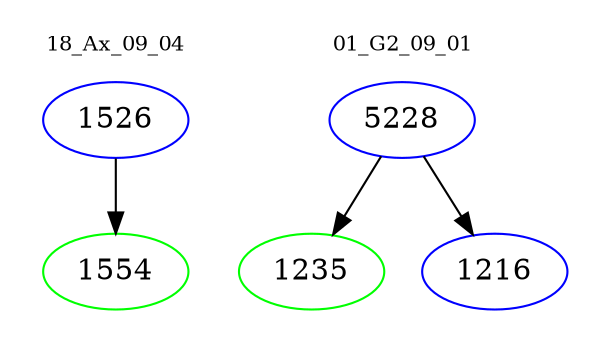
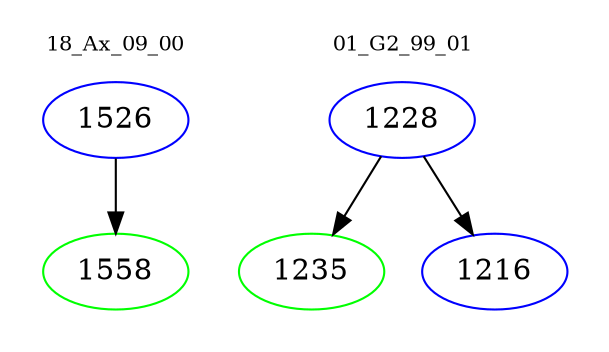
cluster "18_Ax_09_04": label "18_Ax_09_04" -> "18_Ax_09_00"
cluster "01_G2_09_01": label "01_G2_09_01" -> "01_G2_99_01"
node "5228": label "5228" -> "1228"
node "1554": label "1554" -> "1558"
